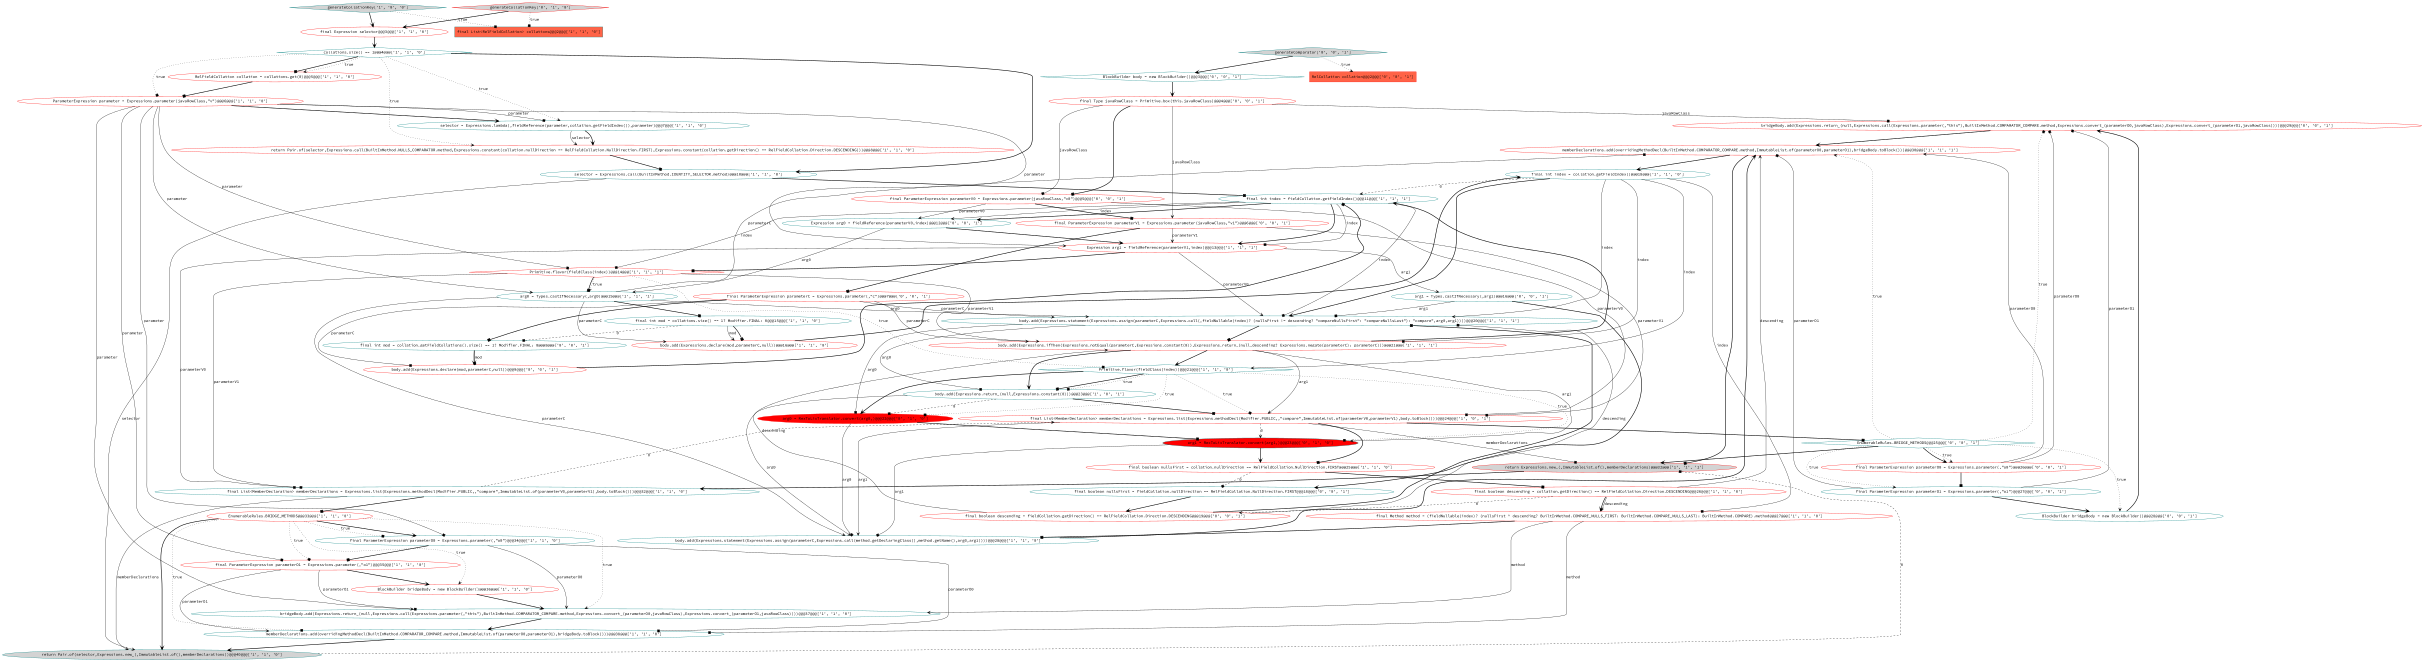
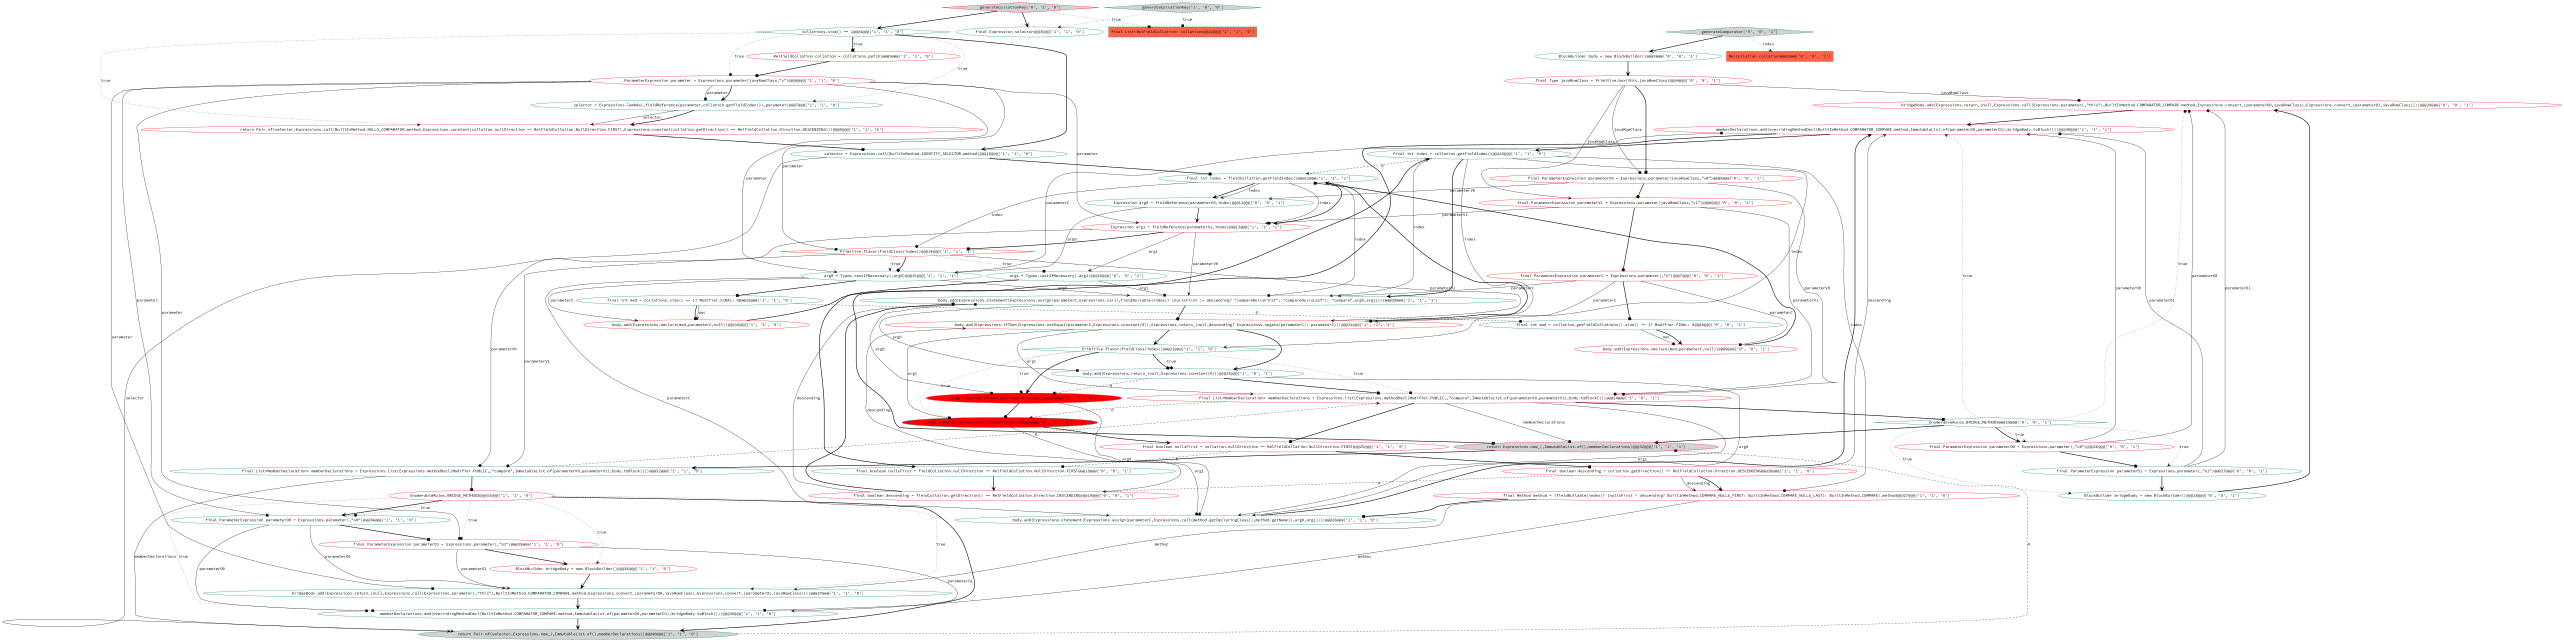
edge "generateCollationKey['1', '0', '0']" -> "final Expression selector@@@3@@@['1', '1', '0']": style bold -> dotted
node "final Expression selector@@@3@@@['1', '1', '0']": color red -> teal
edge "final Expression selector@@@3@@@['1', '1', '0']" -> "collations.size() == 1@@@4@@@['1', '1', '0']": now "generateCollationKey['0', '1', '0']" -> "collations.size() == 1@@@4@@@['1', '1', '0']"
edge "generateComparator['0', '0', '1']" -> "RelCollation collation@@@2@@@['0', '0', '1']": label "true" -> "index"
node "BlockBuilder body = new BlockBuilder()@@@3@@@['0', '0', '1']": shape diamond -> ellipse
edge "Primitive.flavor(fieldClass(index))@@@14@@@['1', '1', '1']" -> "Primitive.flavor(fieldClass(index))@@@21@@@['1', '1', '0']": now "Primitive.flavor(fieldClass(index))@@@14@@@['1', '1', '1']" -> "arg1 = Types.castIfNecessary(,arg1)@@@16@@@['0', '0', '1']"
